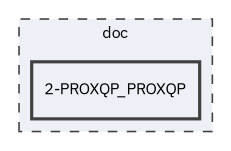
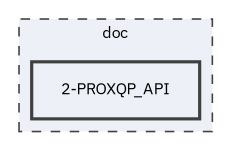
node "2-PROXQP_PROXQP": label "2-PROXQP_PROXQP" -> "2-PROXQP_API"
